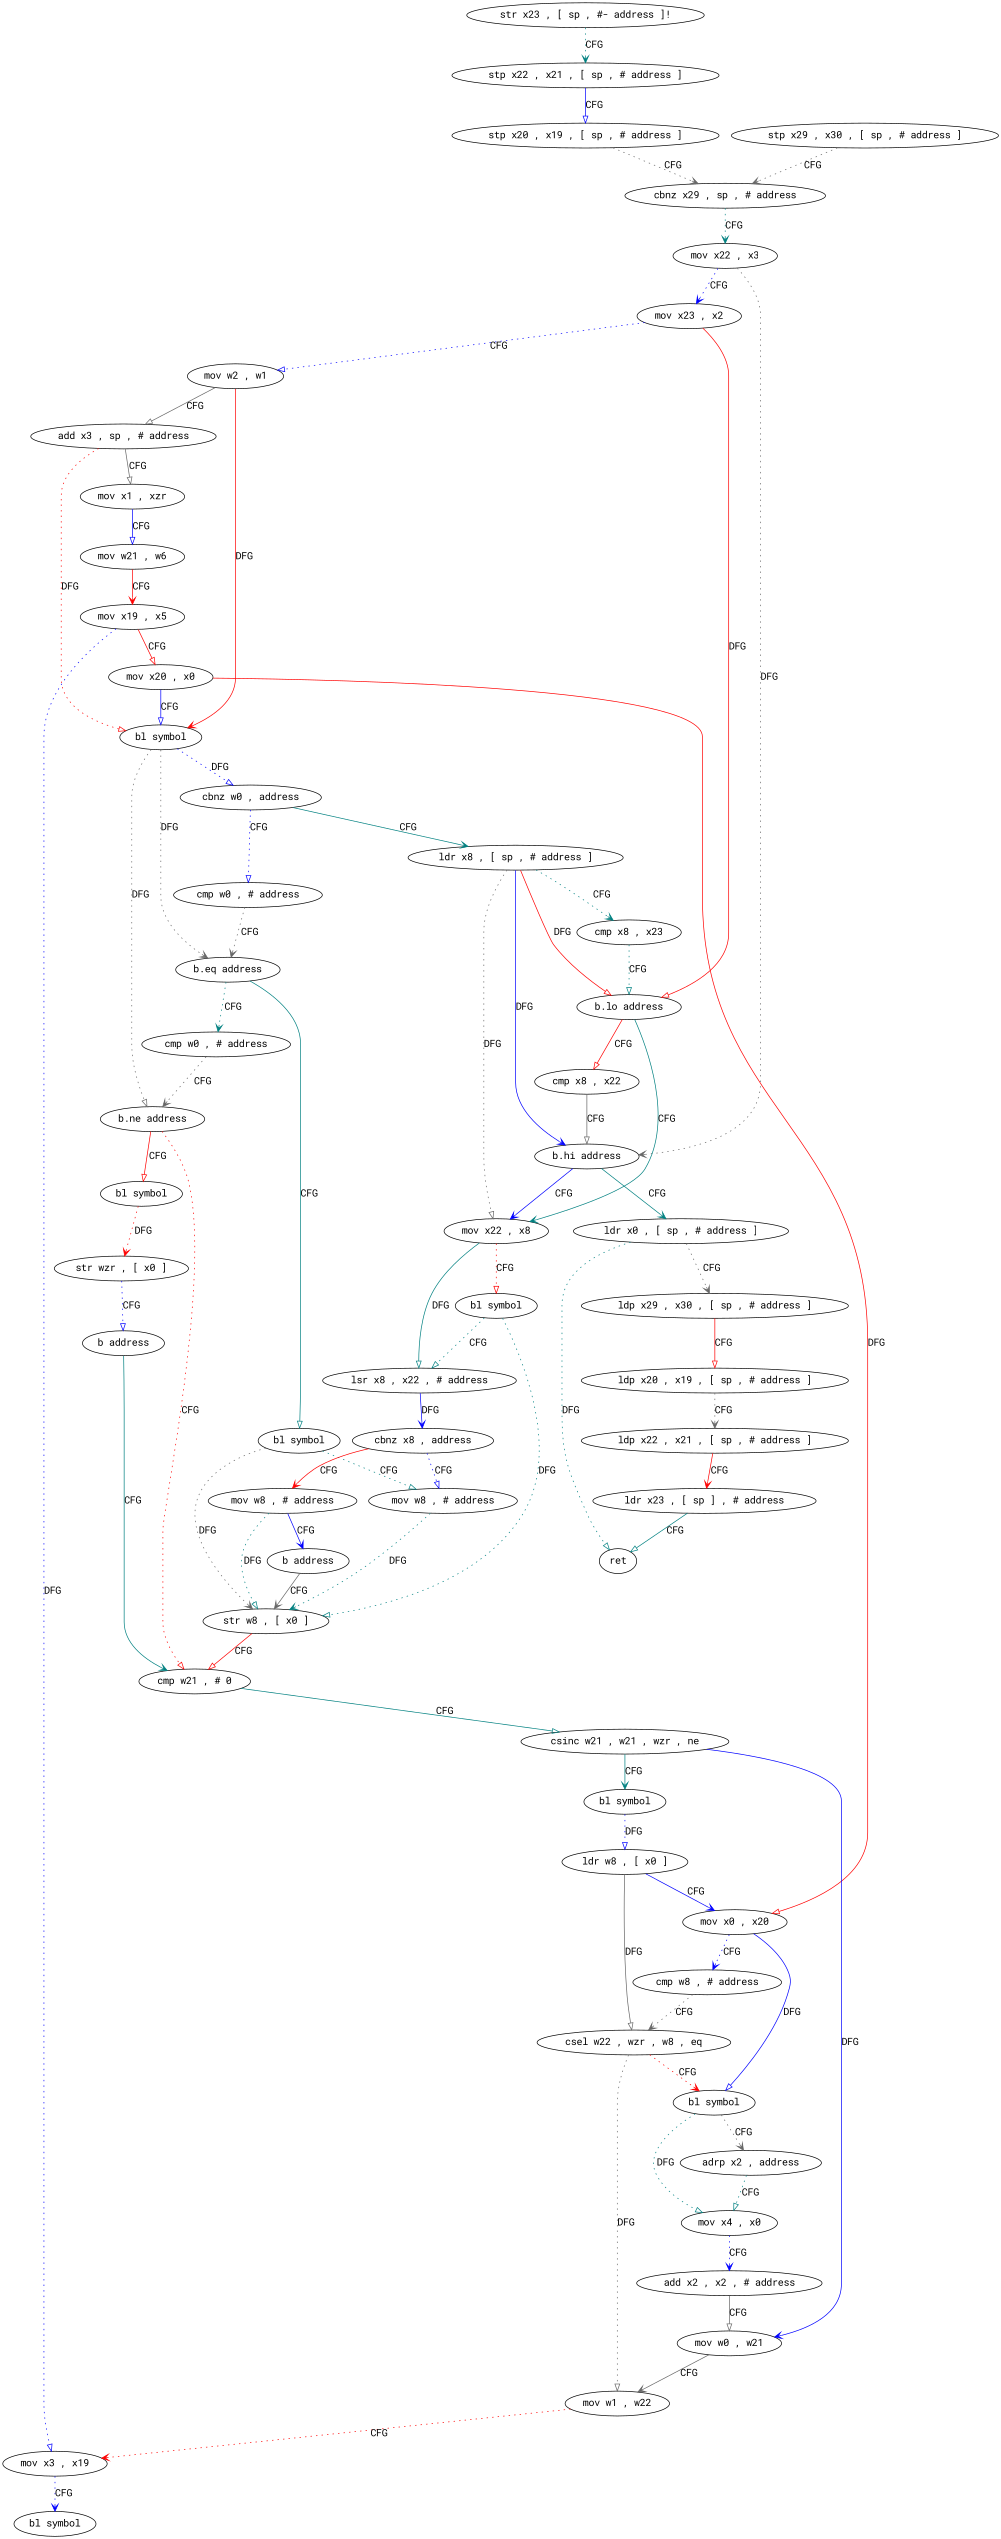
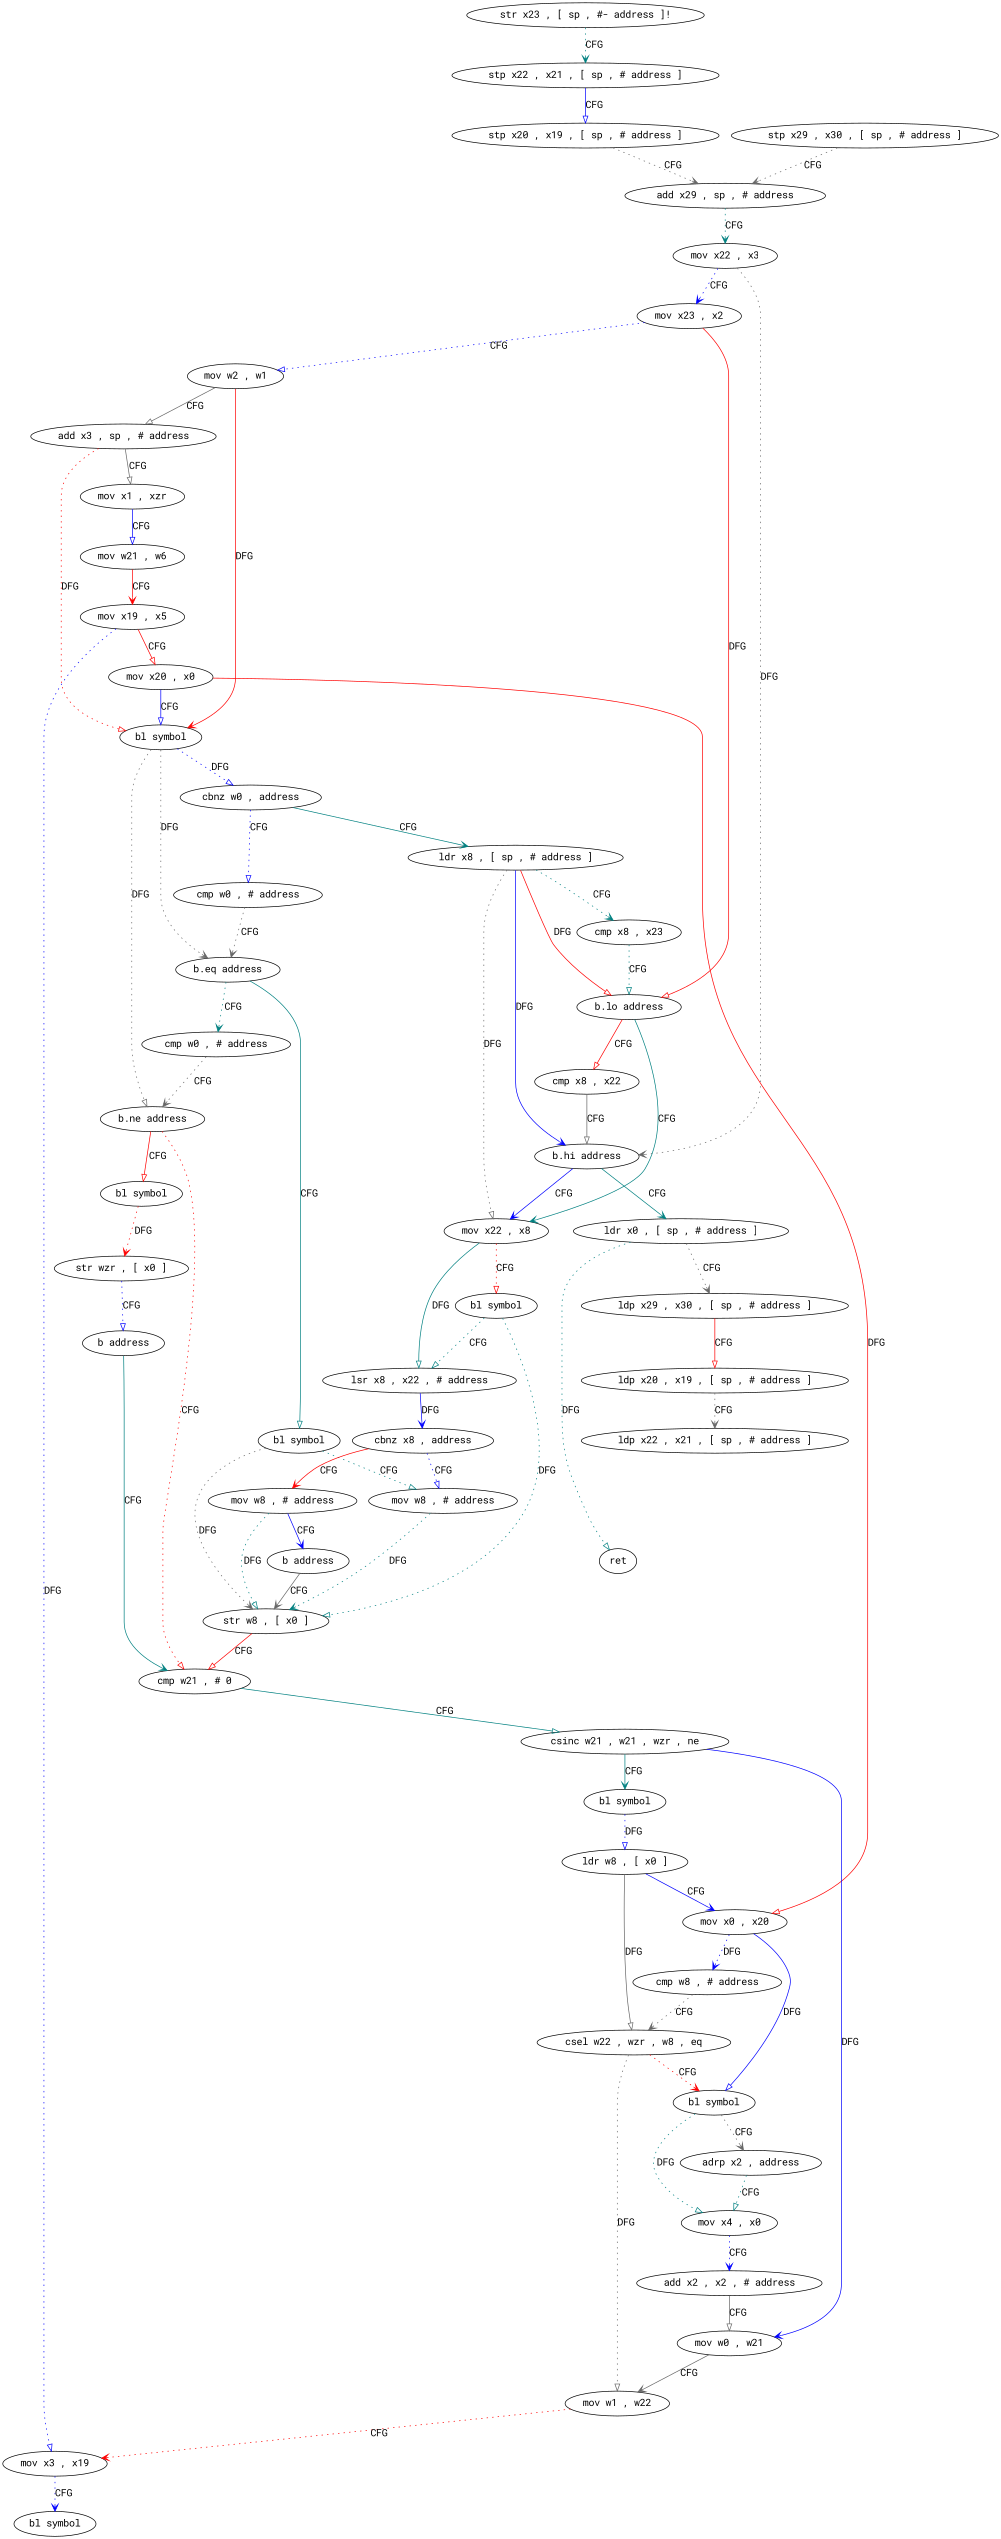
node "cbnz x29 , sp , # address": label "cbnz x29 , sp , # address" -> "add x29 , sp , # address"
node "ldr x23 , [ sp ] , # address": removed
edge "mov x0 , x20" -> "cmp w8 , # address": label "CFG" -> "DFG"
